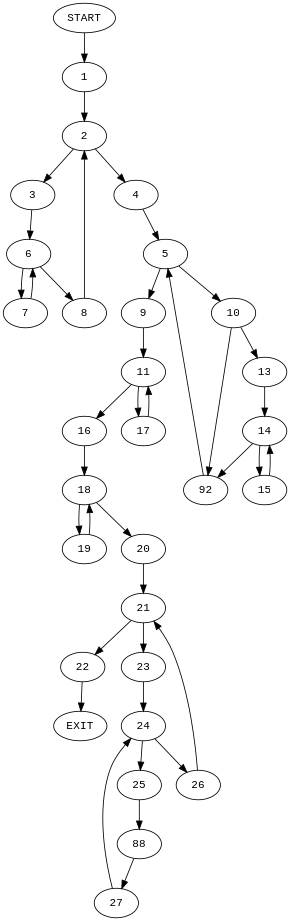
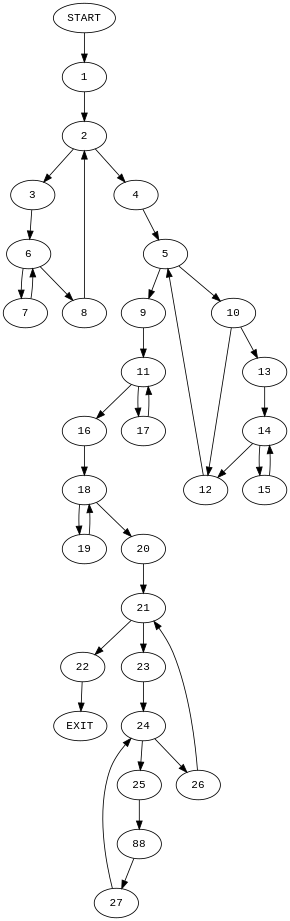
node "92": label "92" -> "12"
